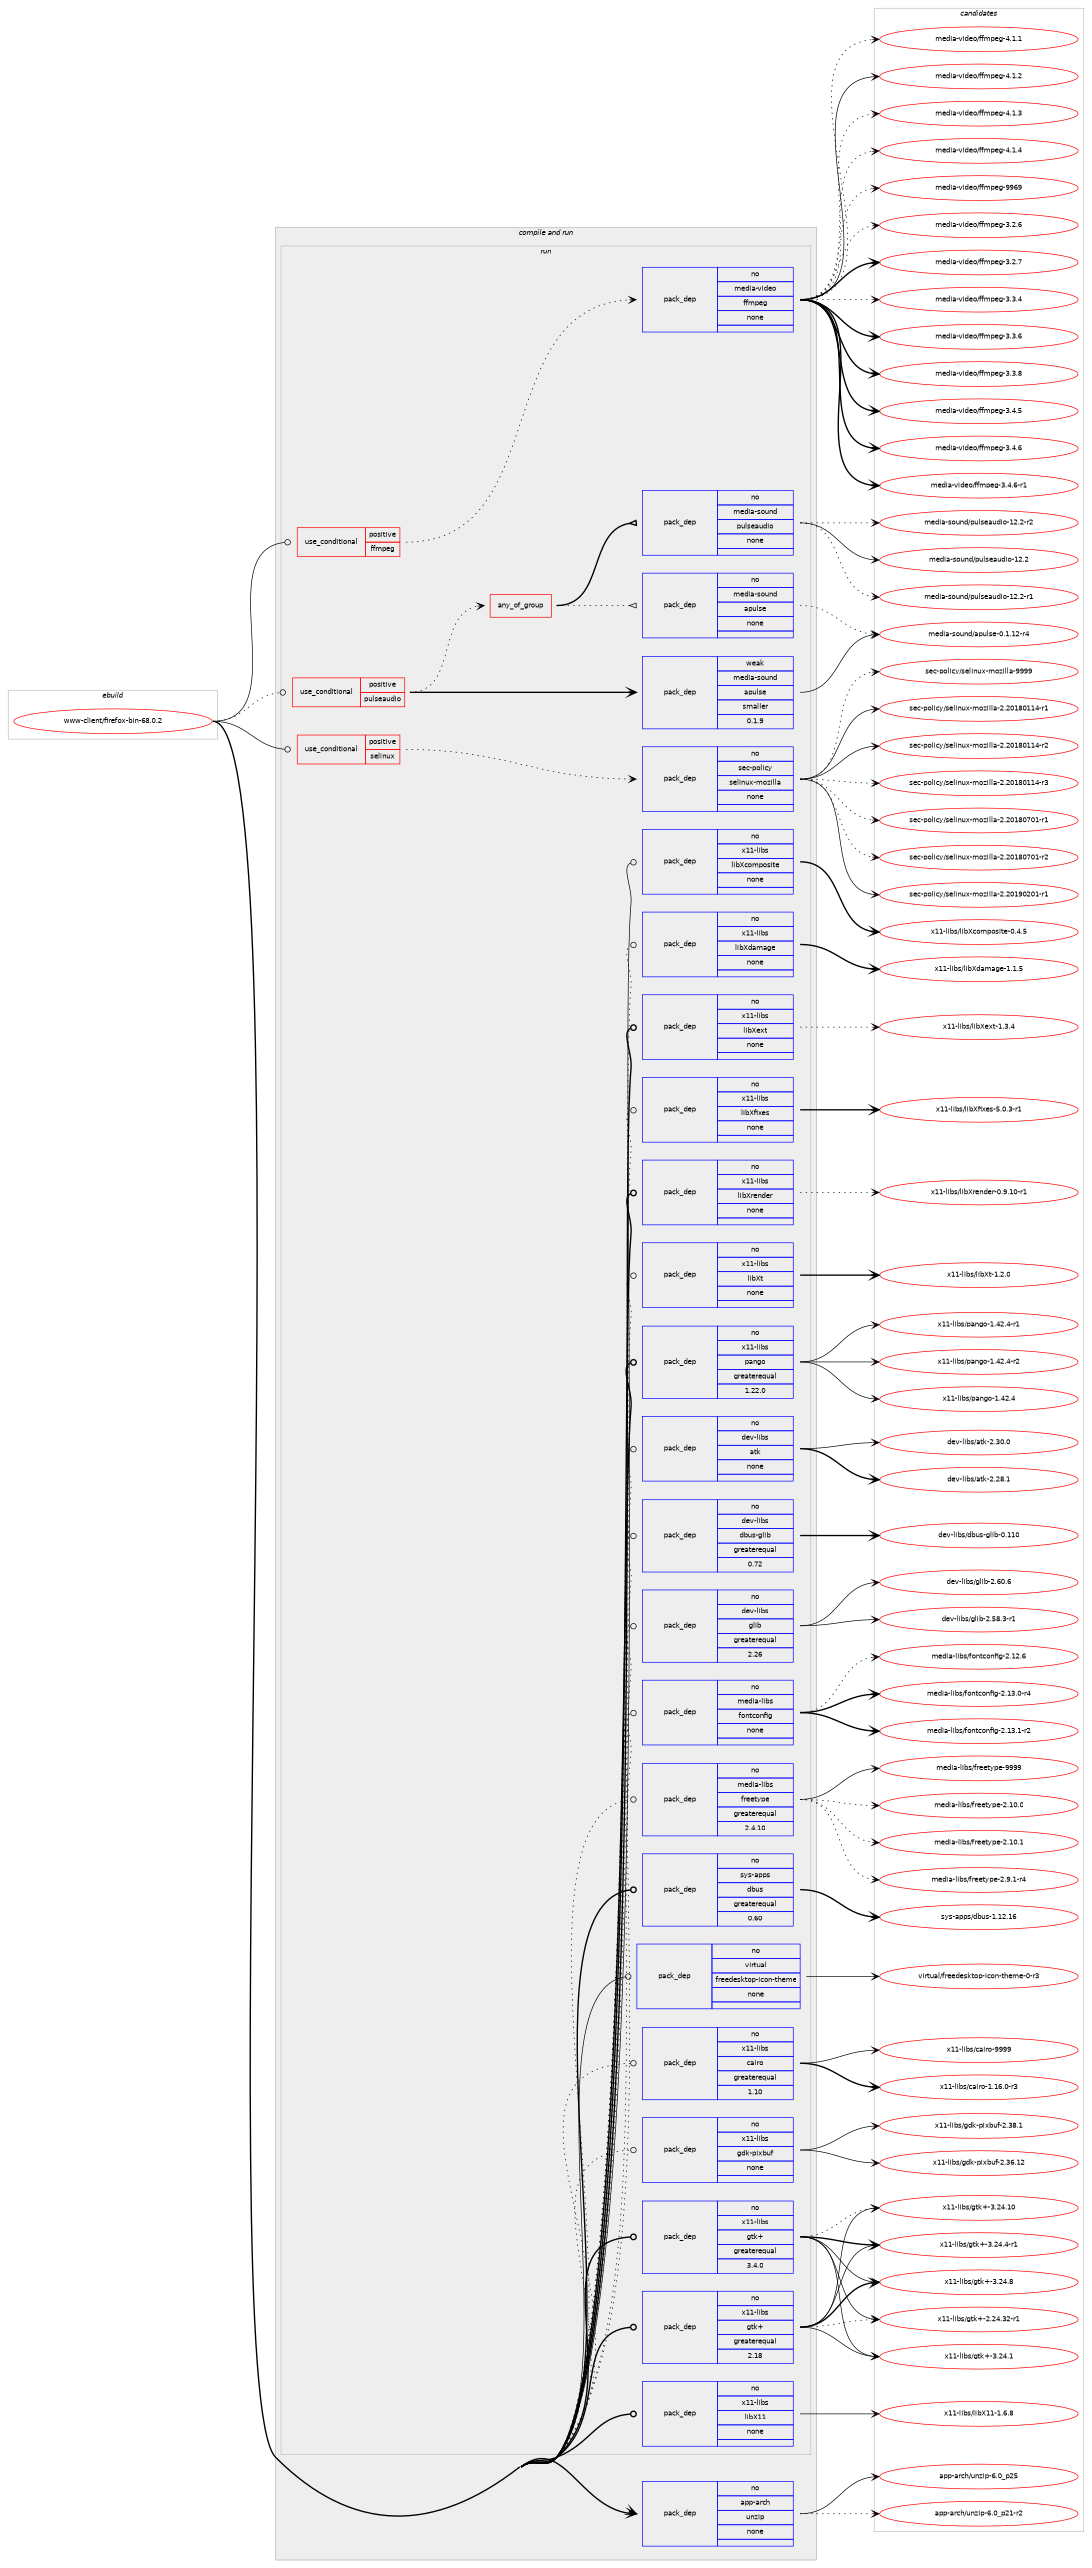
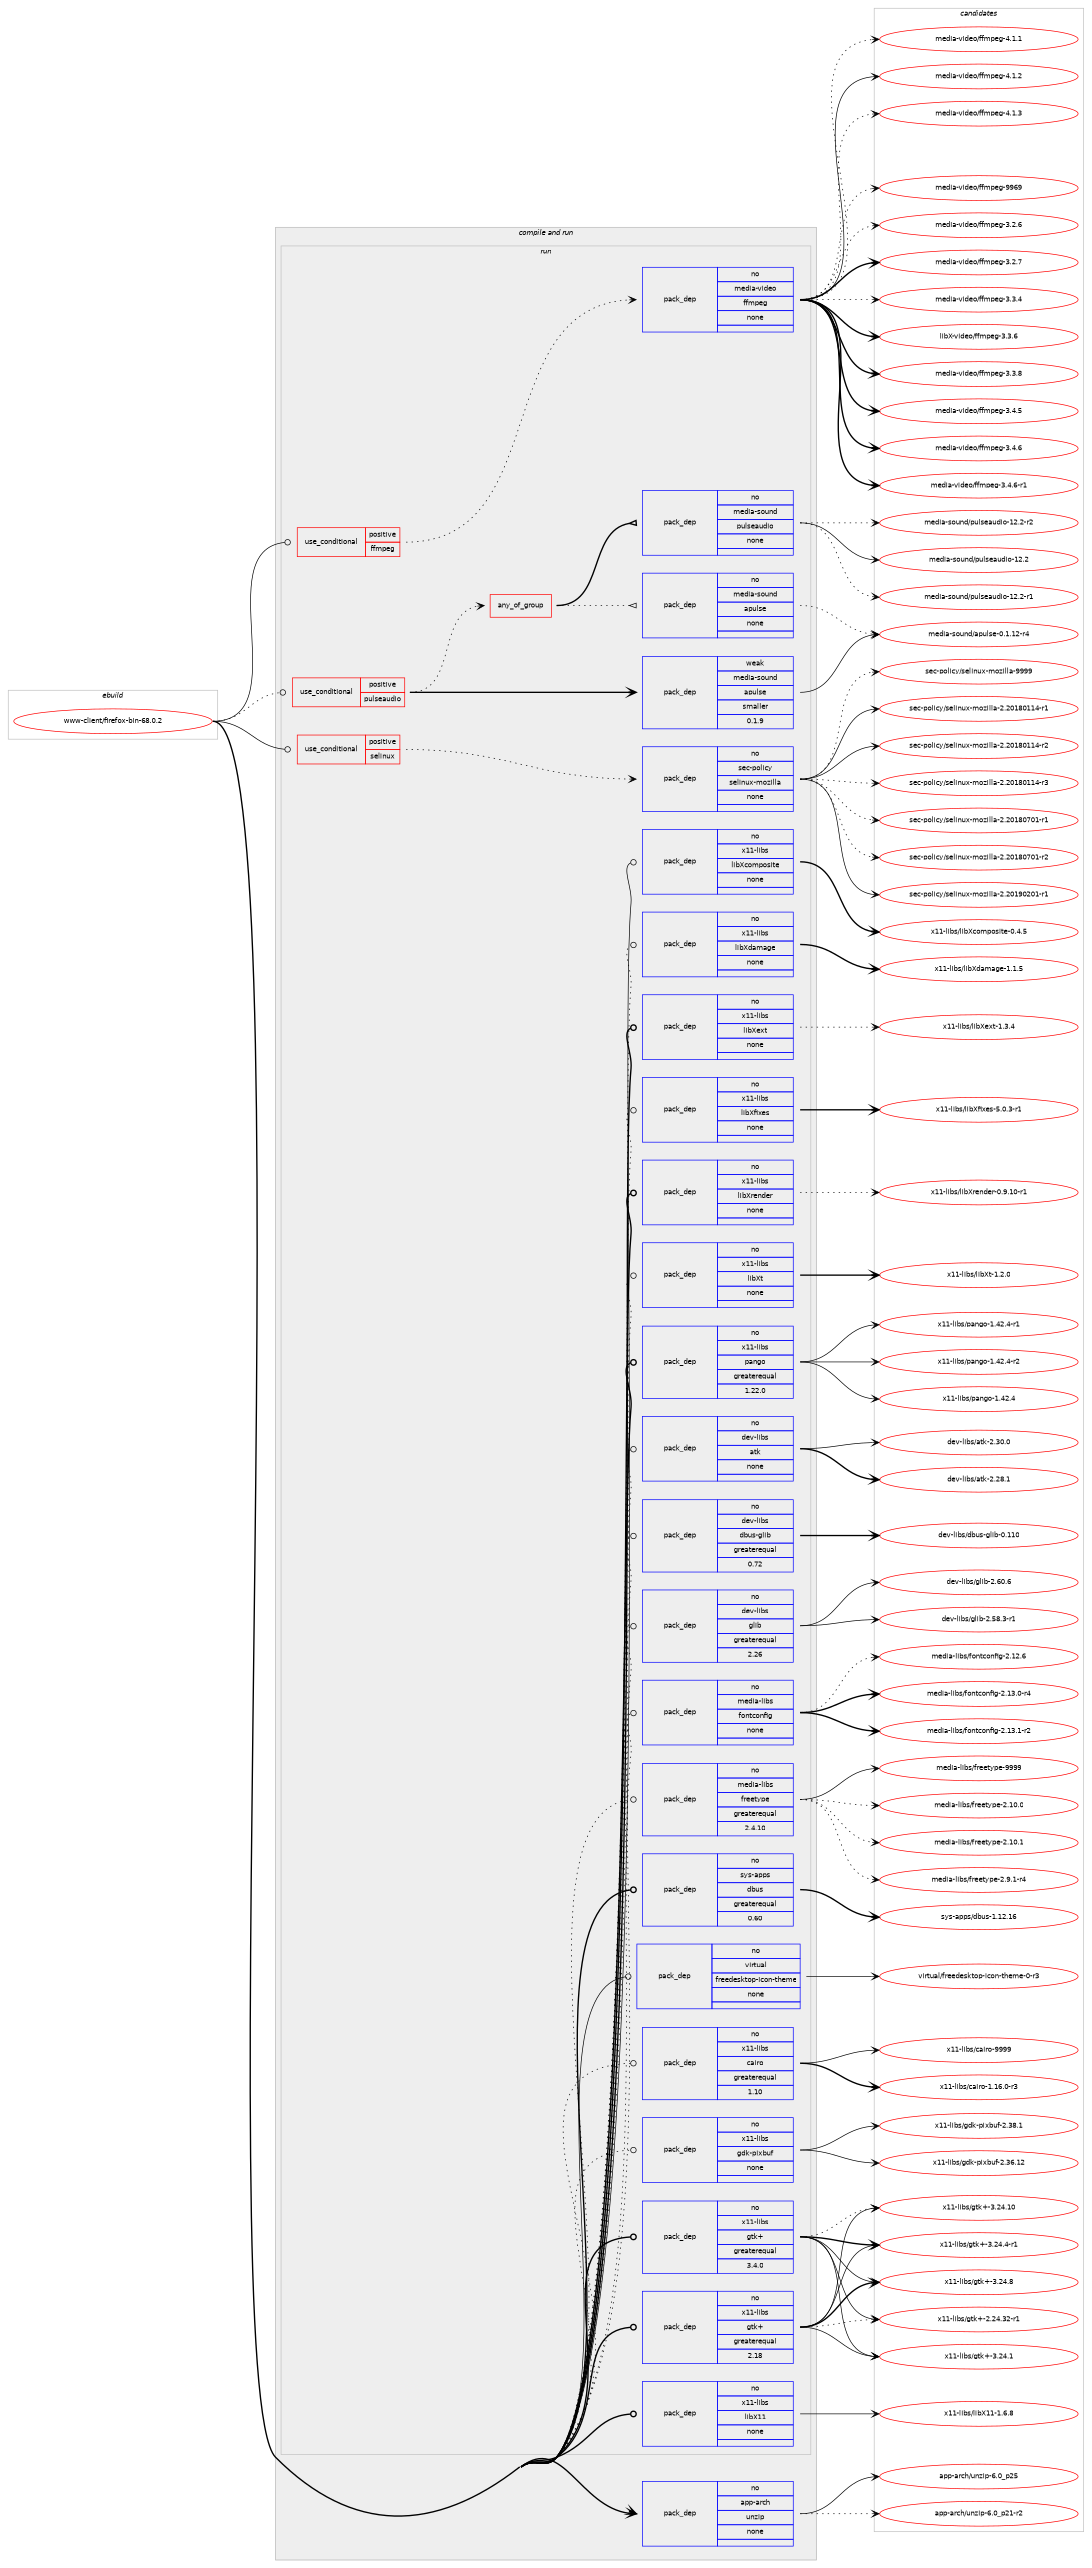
node "media-video/ffmpeg-4.1.4": removed
node "media-video/ffmpeg-3.3.6": label "media-video/ffmpeg-3.3.6" -> "libX-video/ffmpeg-3.3.6"
